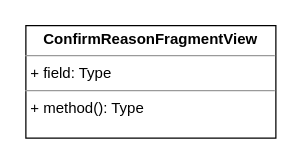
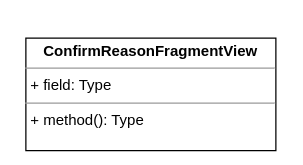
node "ConfirmReasonFragmentView + field: Type + method(): Type": moved (151, 82) -> (151, 94)
